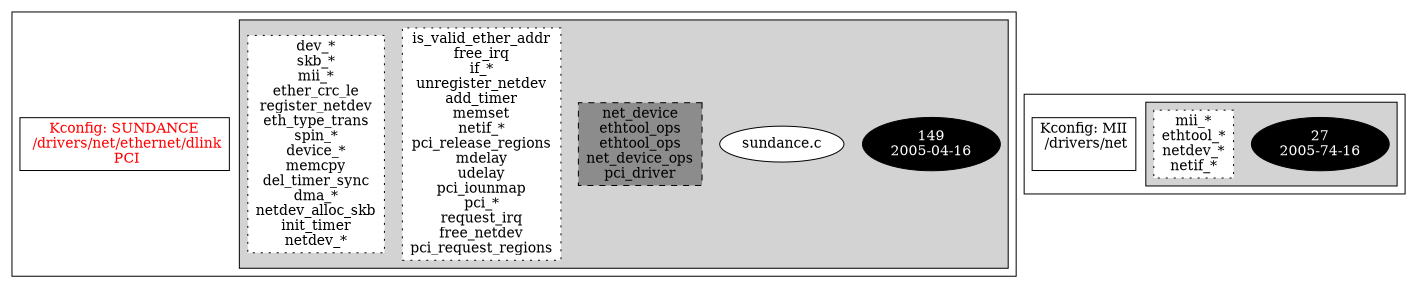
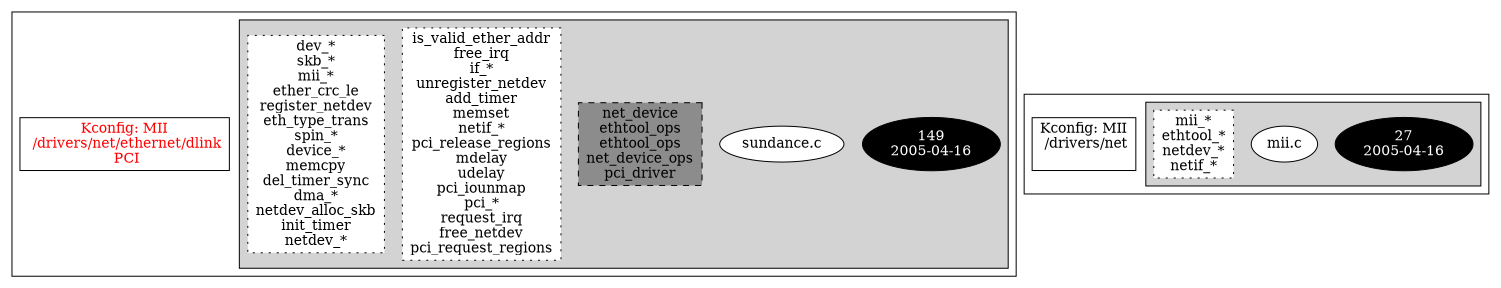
node "Kconfig: SUNDANCE /drivers/net/ethernet/dlink PCI": label "Kconfig: SUNDANCE /drivers/net/ethernet/dlink PCI" -> "Kconfig: MII /drivers/net/ethernet/dlink PCI"
node "mii.c": added
node "27 2005-74-16": label "27 2005-74-16" -> "27 2005-04-16"
